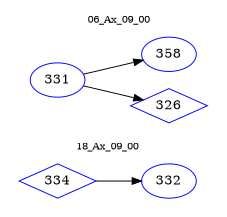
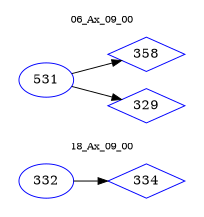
node "358": shape ellipse -> diamond
node "331": label "331" -> "531"
node "326": label "326" -> "329"
edge "334" -> "332": reversed
